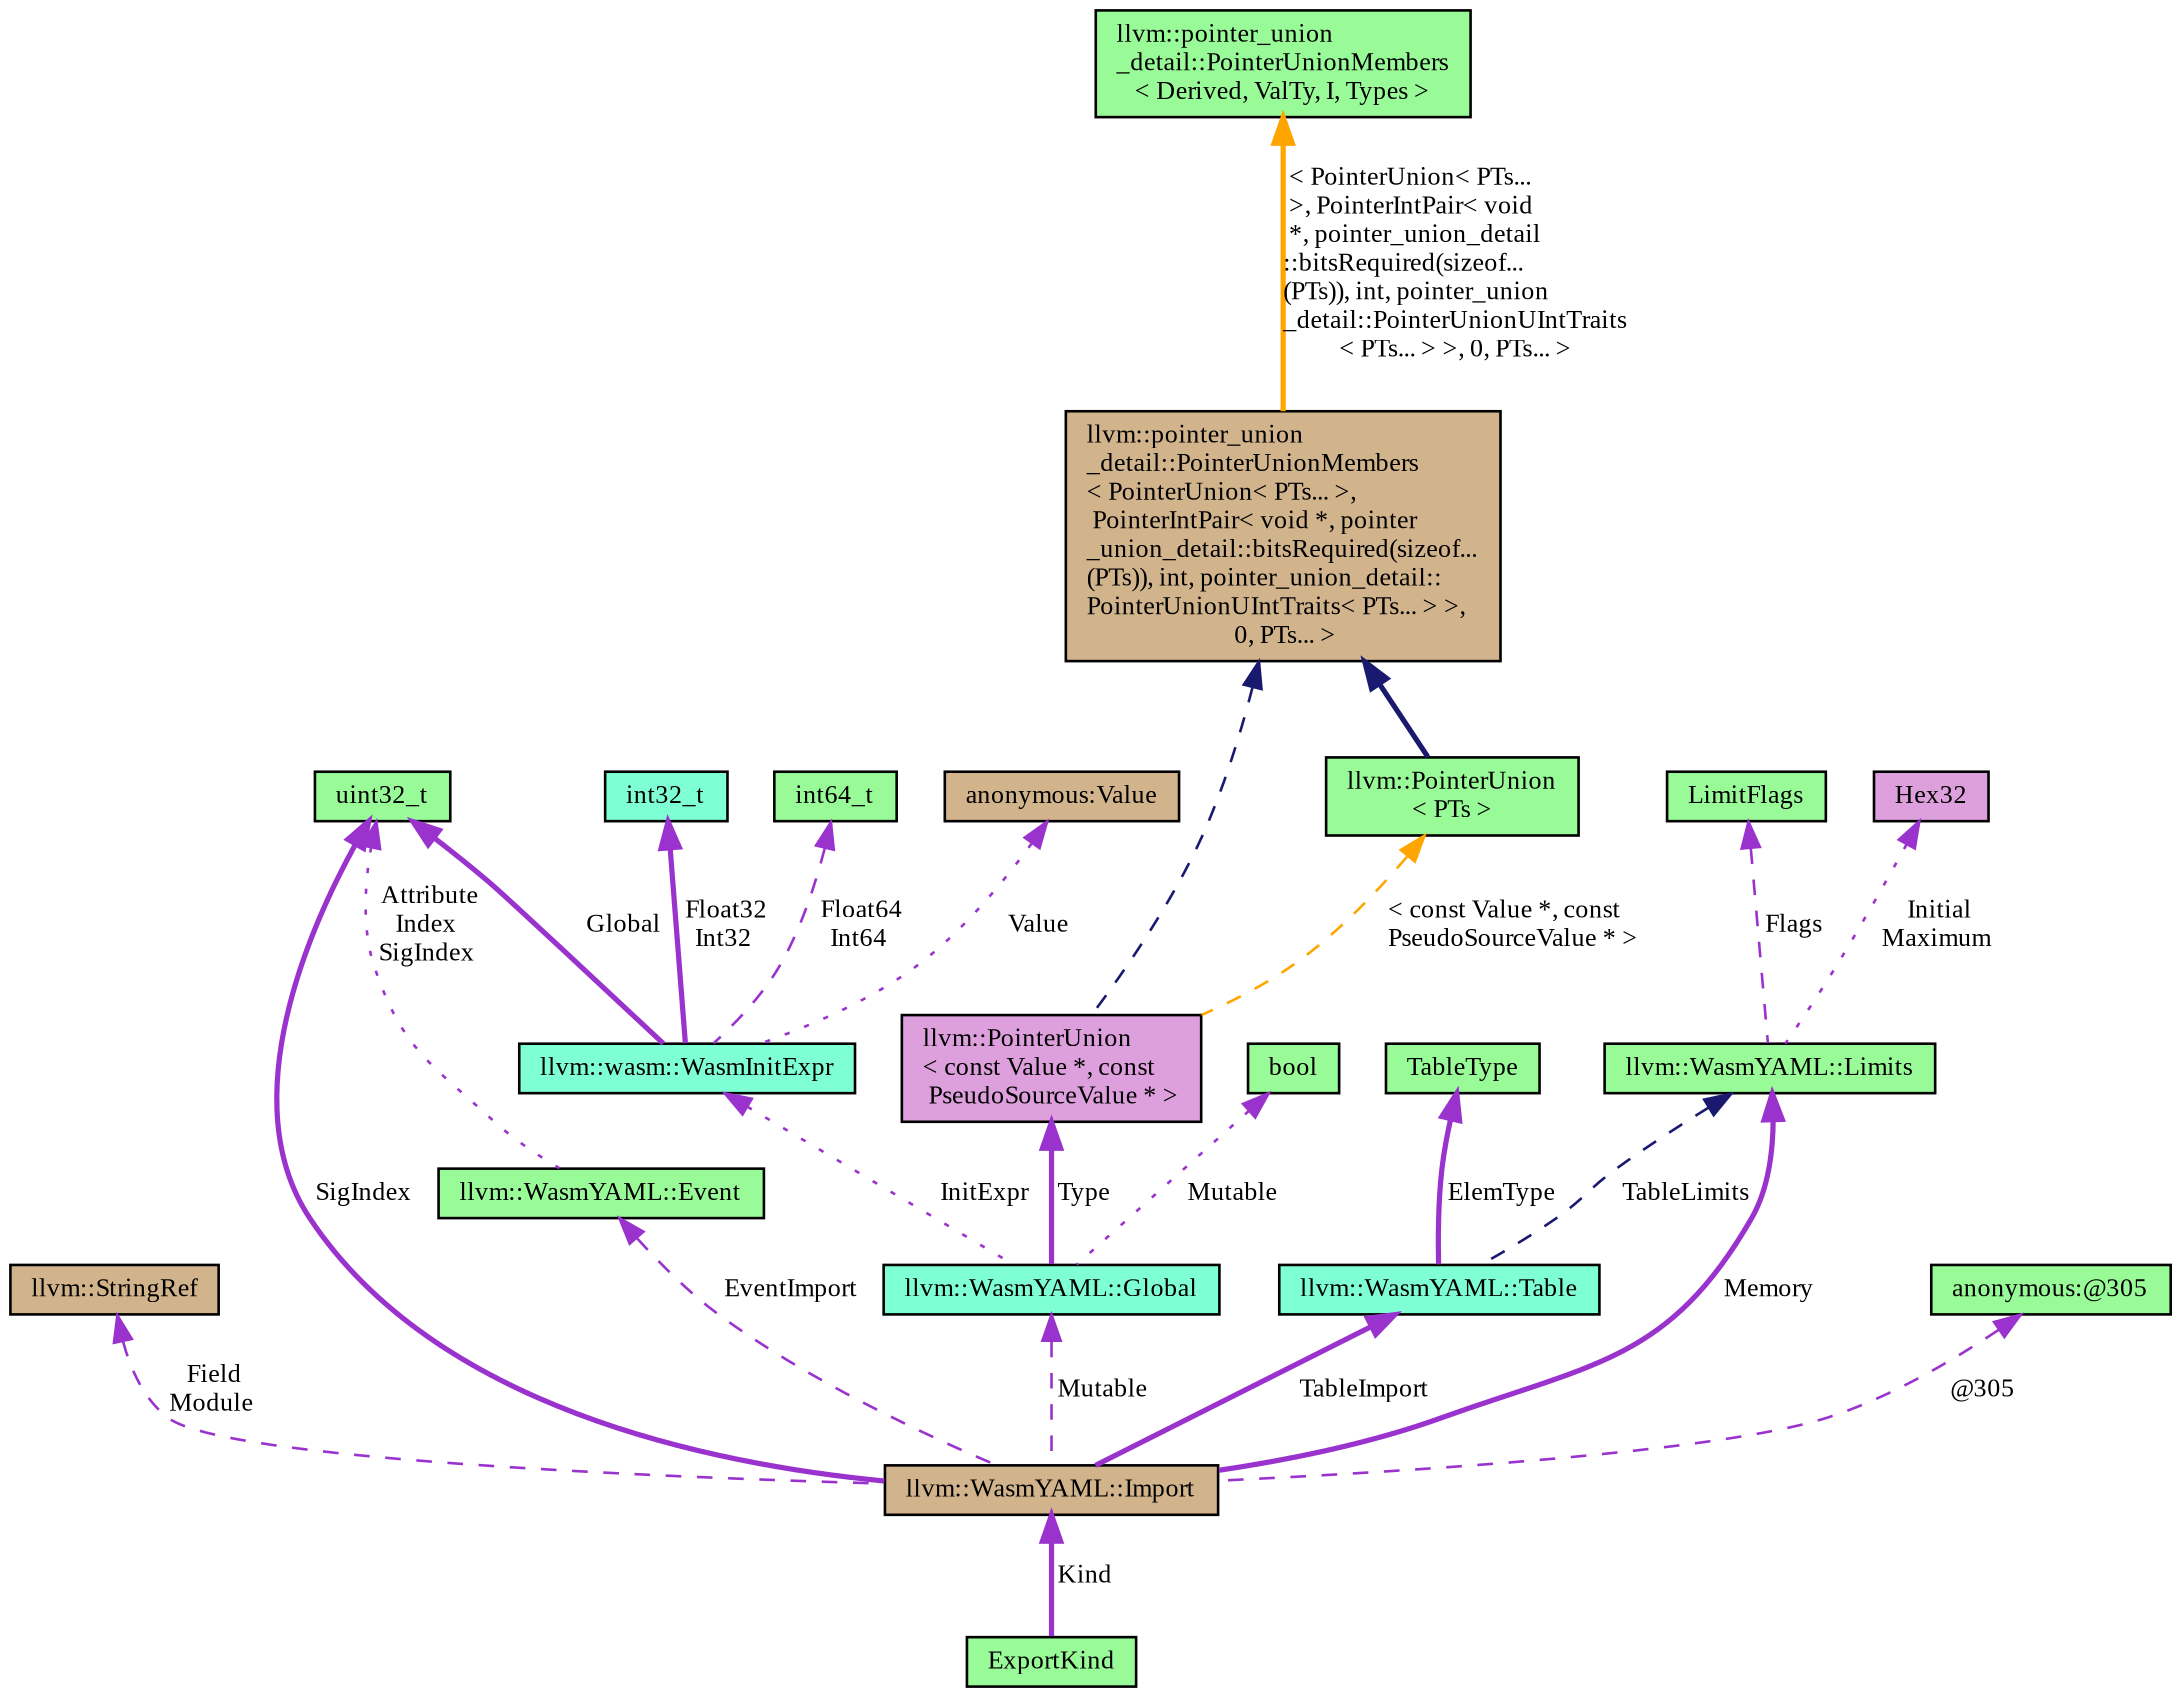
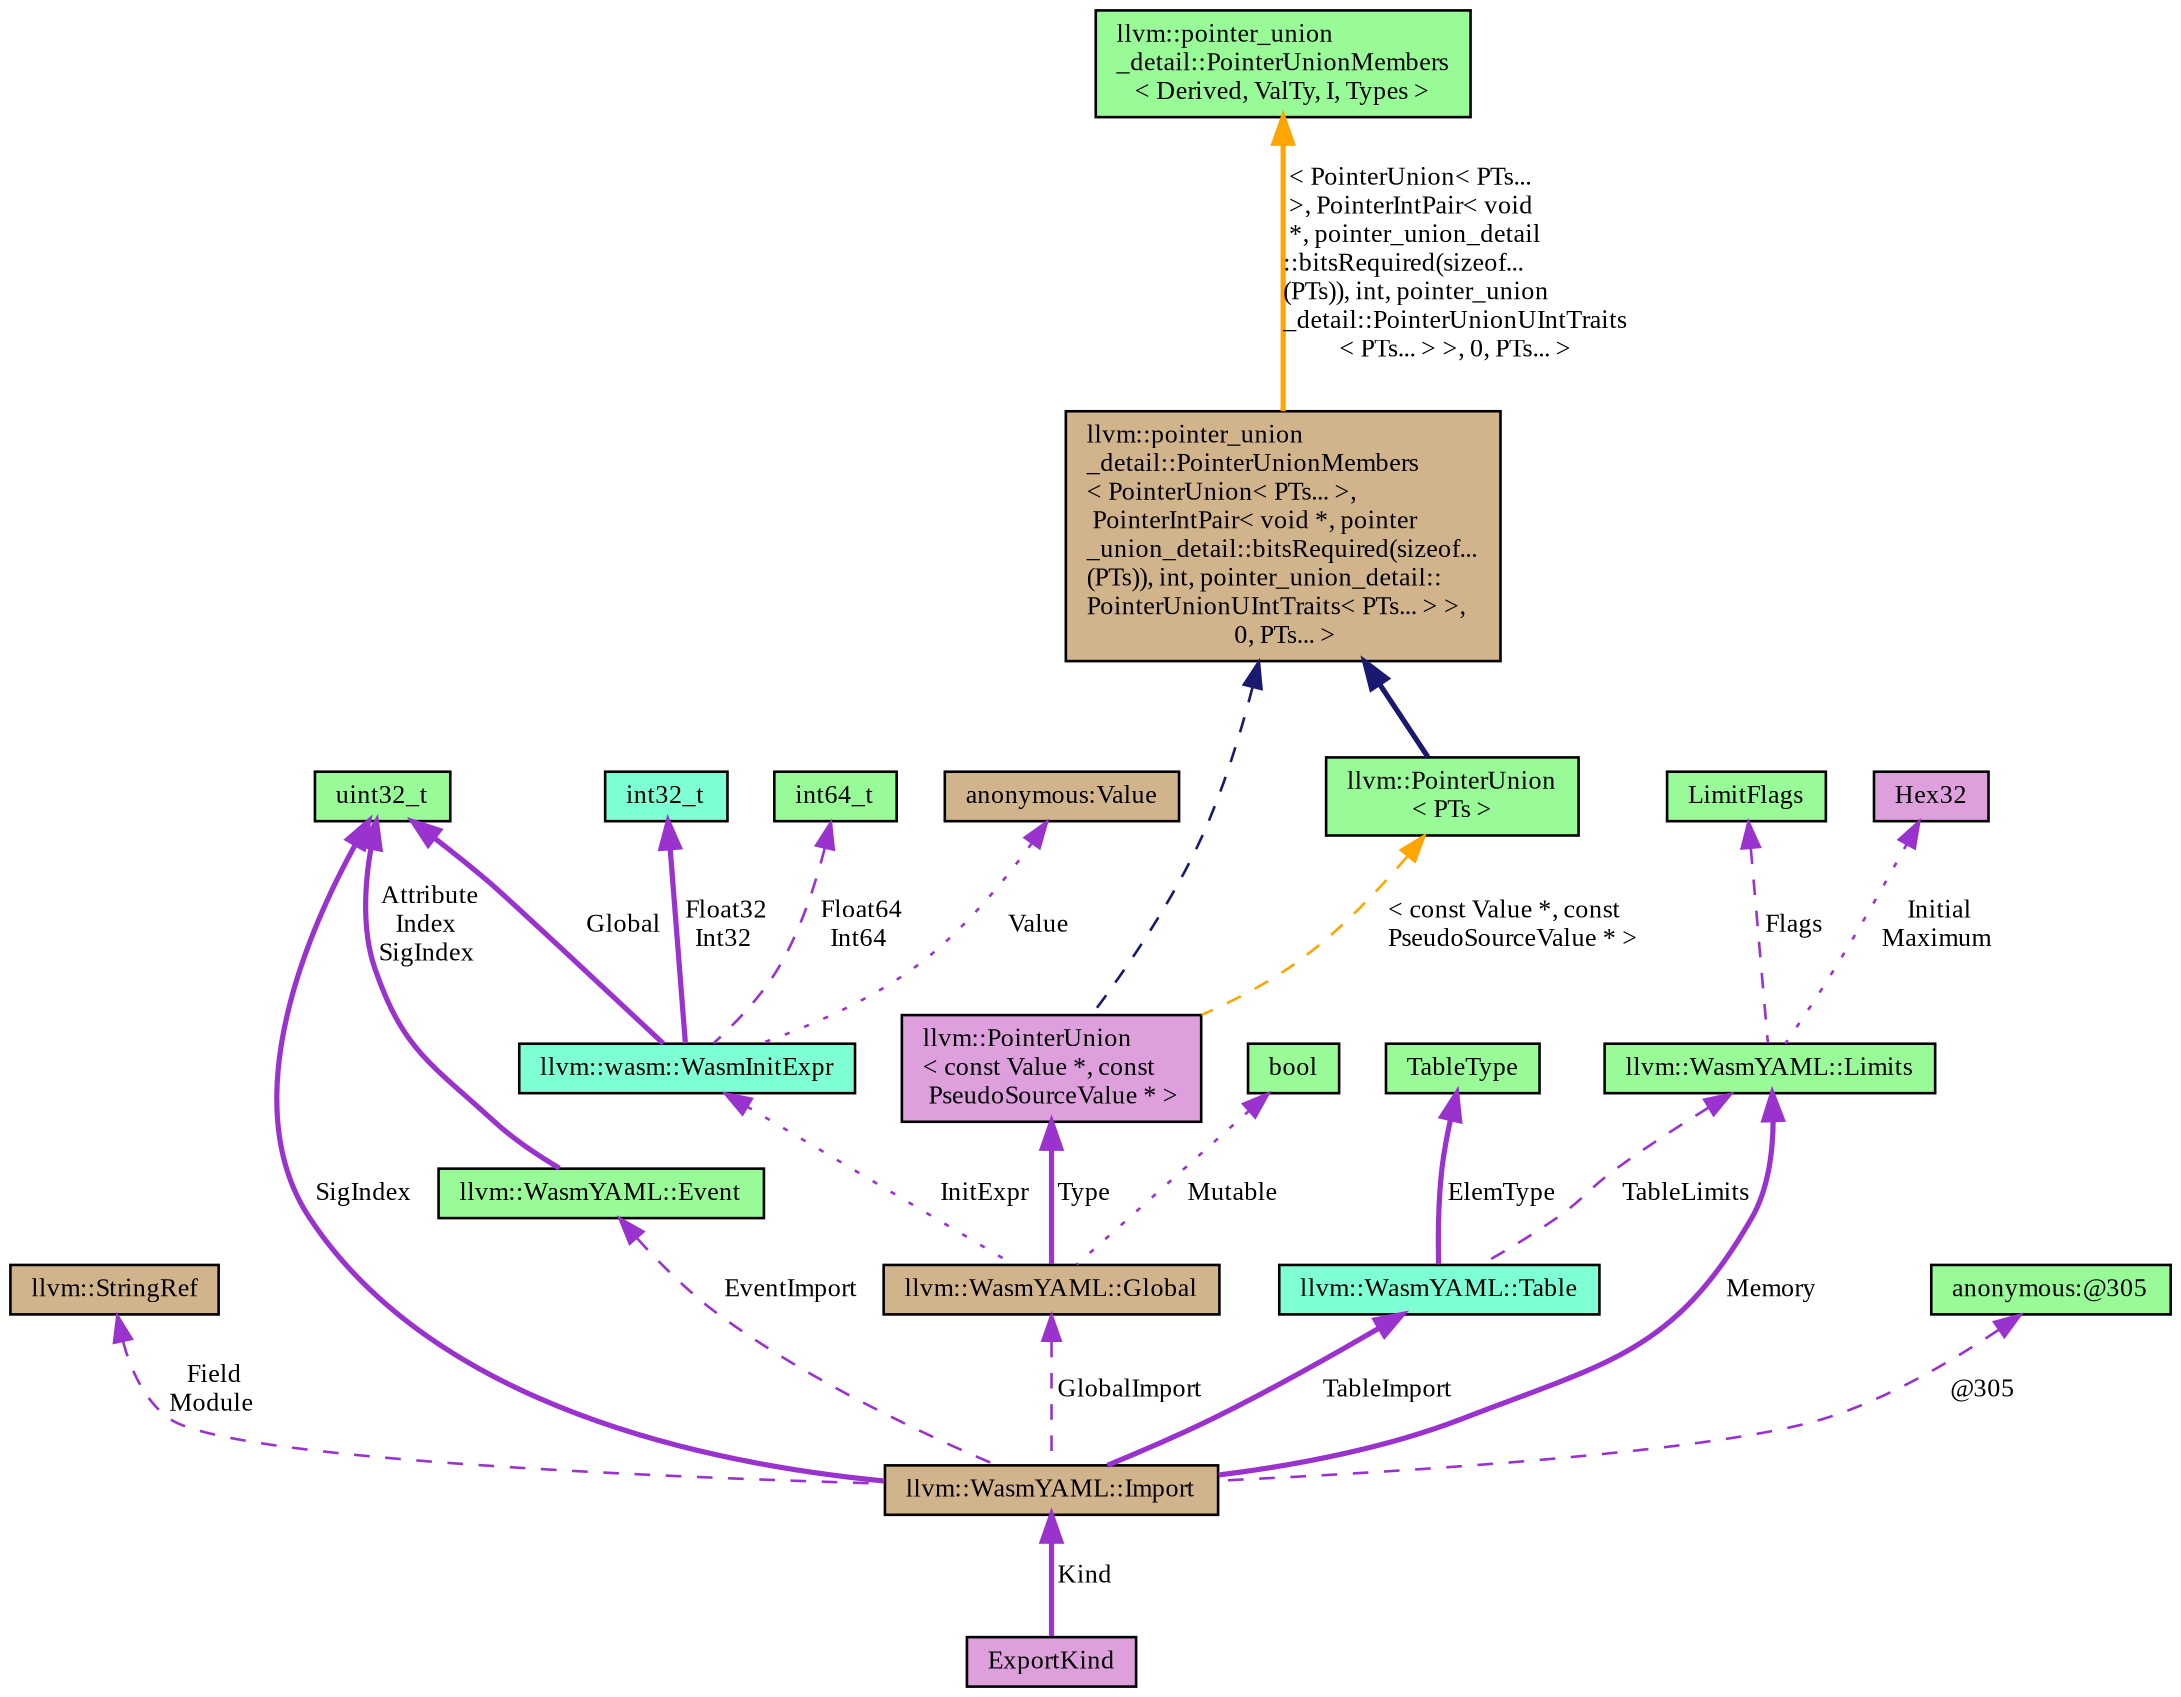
edge "llvm::WasmYAML::Event" -> "uint32_t": style dotted -> bold
edge "llvm::WasmYAML::Table" -> "llvm::WasmYAML::Limits": color midnightblue -> darkorchid3
node "llvm::WasmYAML::Global": fillcolor aquamarine -> tan
edge "llvm::WasmYAML::Import" -> "llvm::WasmYAML::Global": label " Mutable" -> " GlobalImport"
node "ExportKind": fillcolor palegreen -> plum
